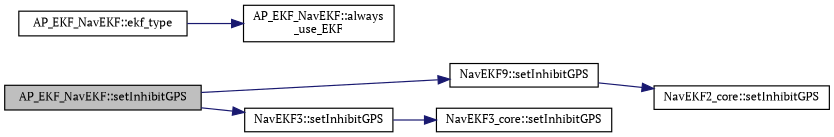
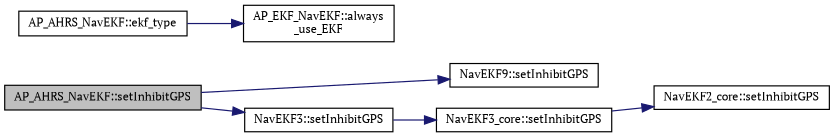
node "AP_EKF_NavEKF::ekf_type": label "AP_EKF_NavEKF::ekf_type" -> "AP_AHRS_NavEKF::ekf_type"
edge "NavEKF9::setInhibitGPS" -> "NavEKF2_core::setInhibitGPS": now "NavEKF3_core::setInhibitGPS" -> "NavEKF2_core::setInhibitGPS"
node "AP_EKF_NavEKF::setInhibitGPS": label "AP_EKF_NavEKF::setInhibitGPS" -> "AP_AHRS_NavEKF::setInhibitGPS"
